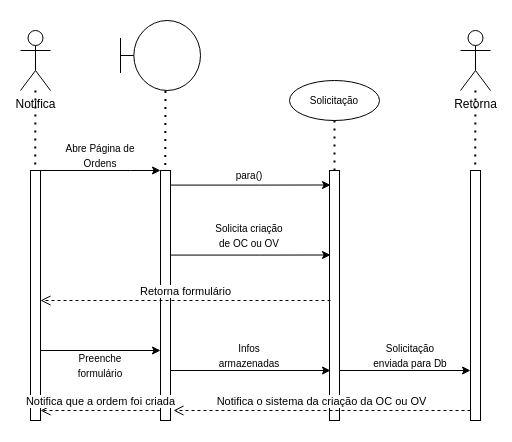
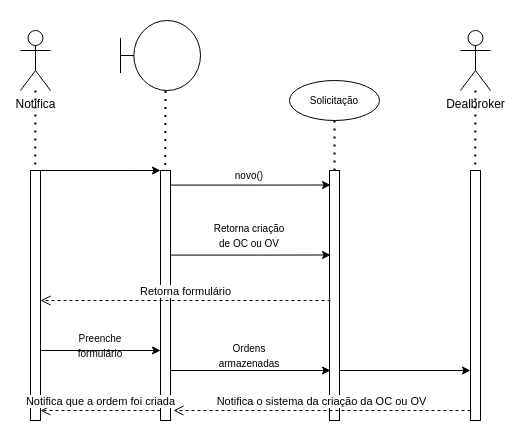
node "Retorna": label "Retorna" -> "Dealbroker"
node "Abre Página de Ordens": removed
node "para()": label "para()" -> "novo()"
node "Solicita criação de OC ou OV": label "Solicita criação de OC ou OV" -> "Retorna criação de OC ou OV"
node "Infos armazenadas": label "Infos armazenadas" -> "Ordens armazenadas"
node "Solicitação enviada para Db": removed
node "Preenche formulário": moved (101, 366) -> (101, 346)
